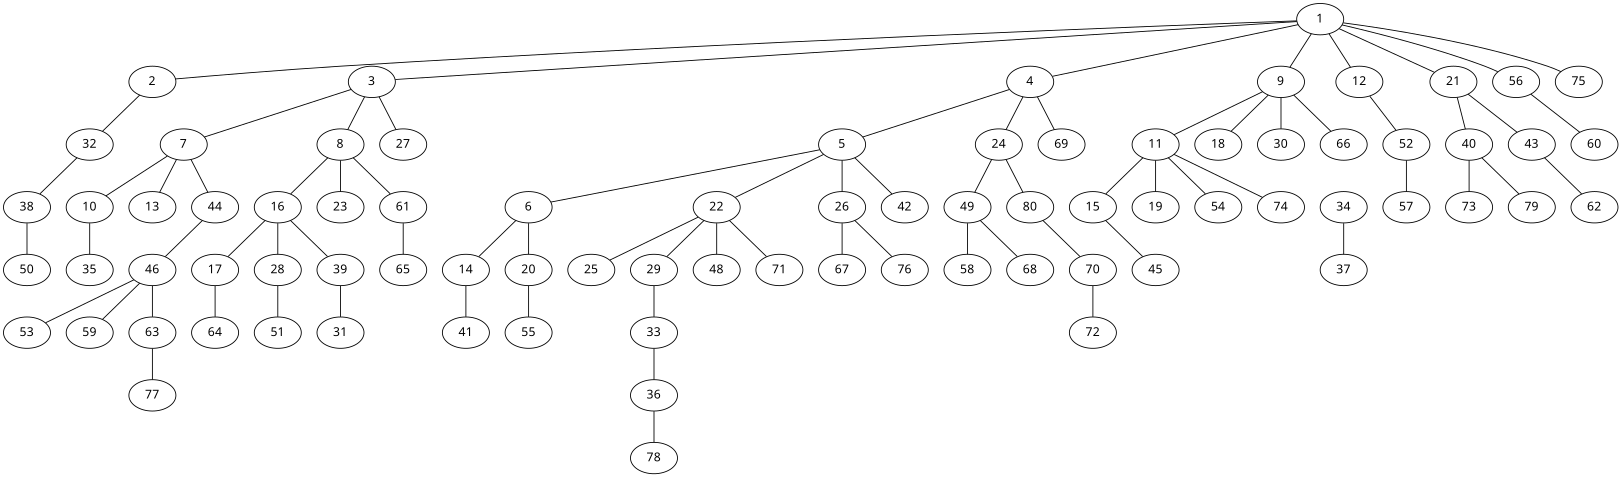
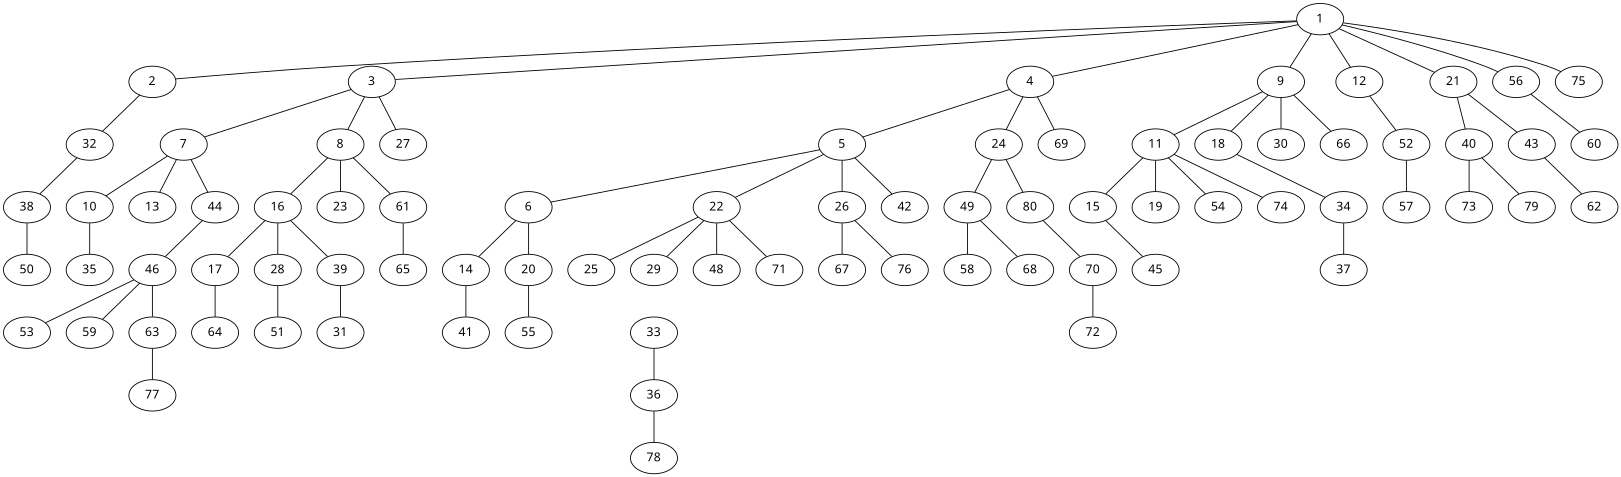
edge "18" -- "34": added
edge "29" -- "33": removed
